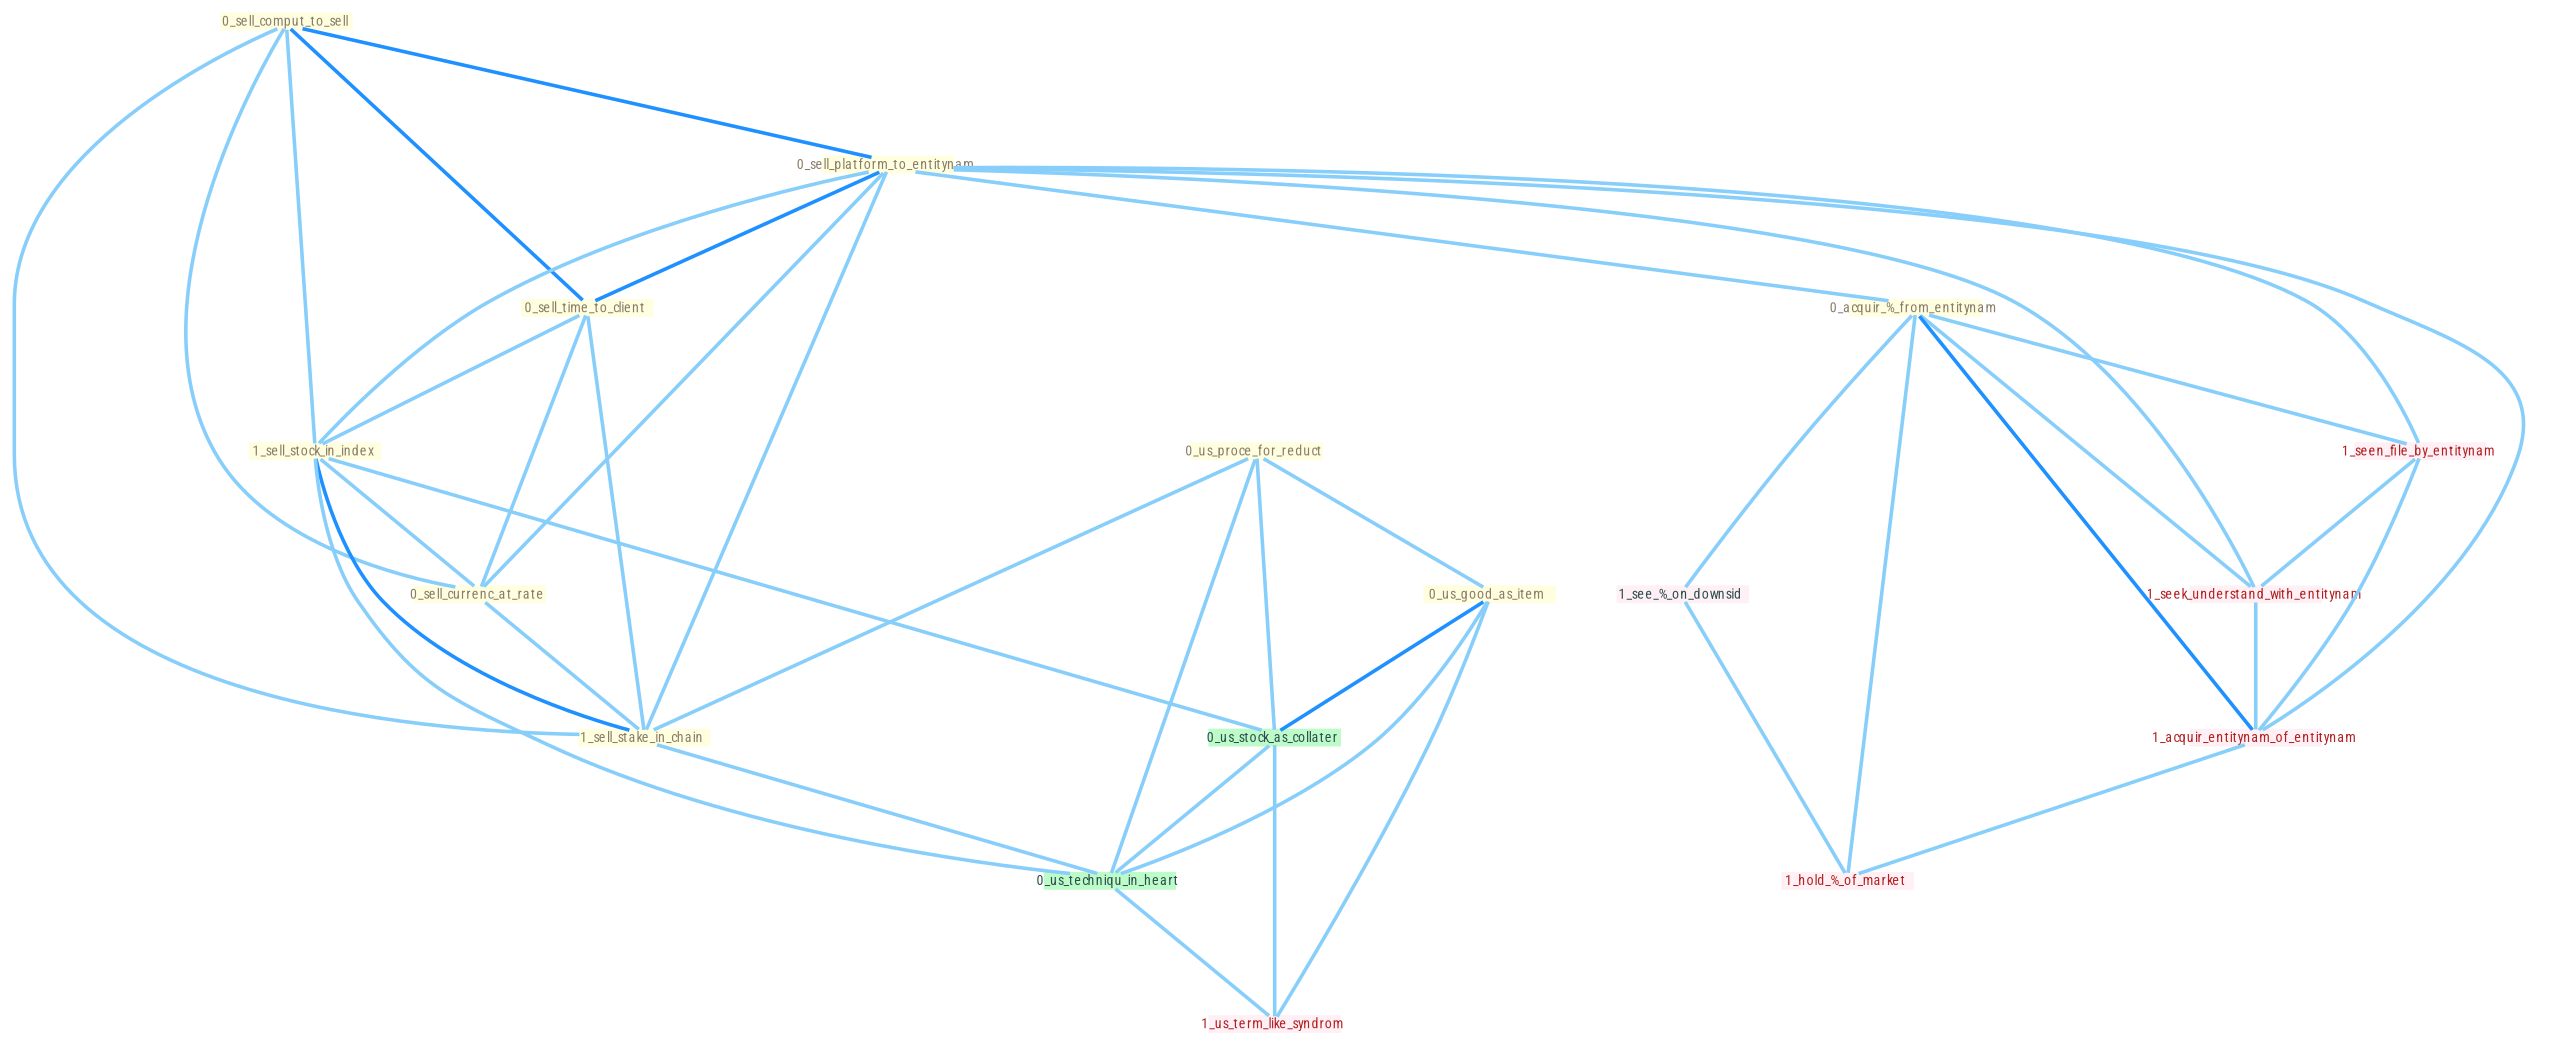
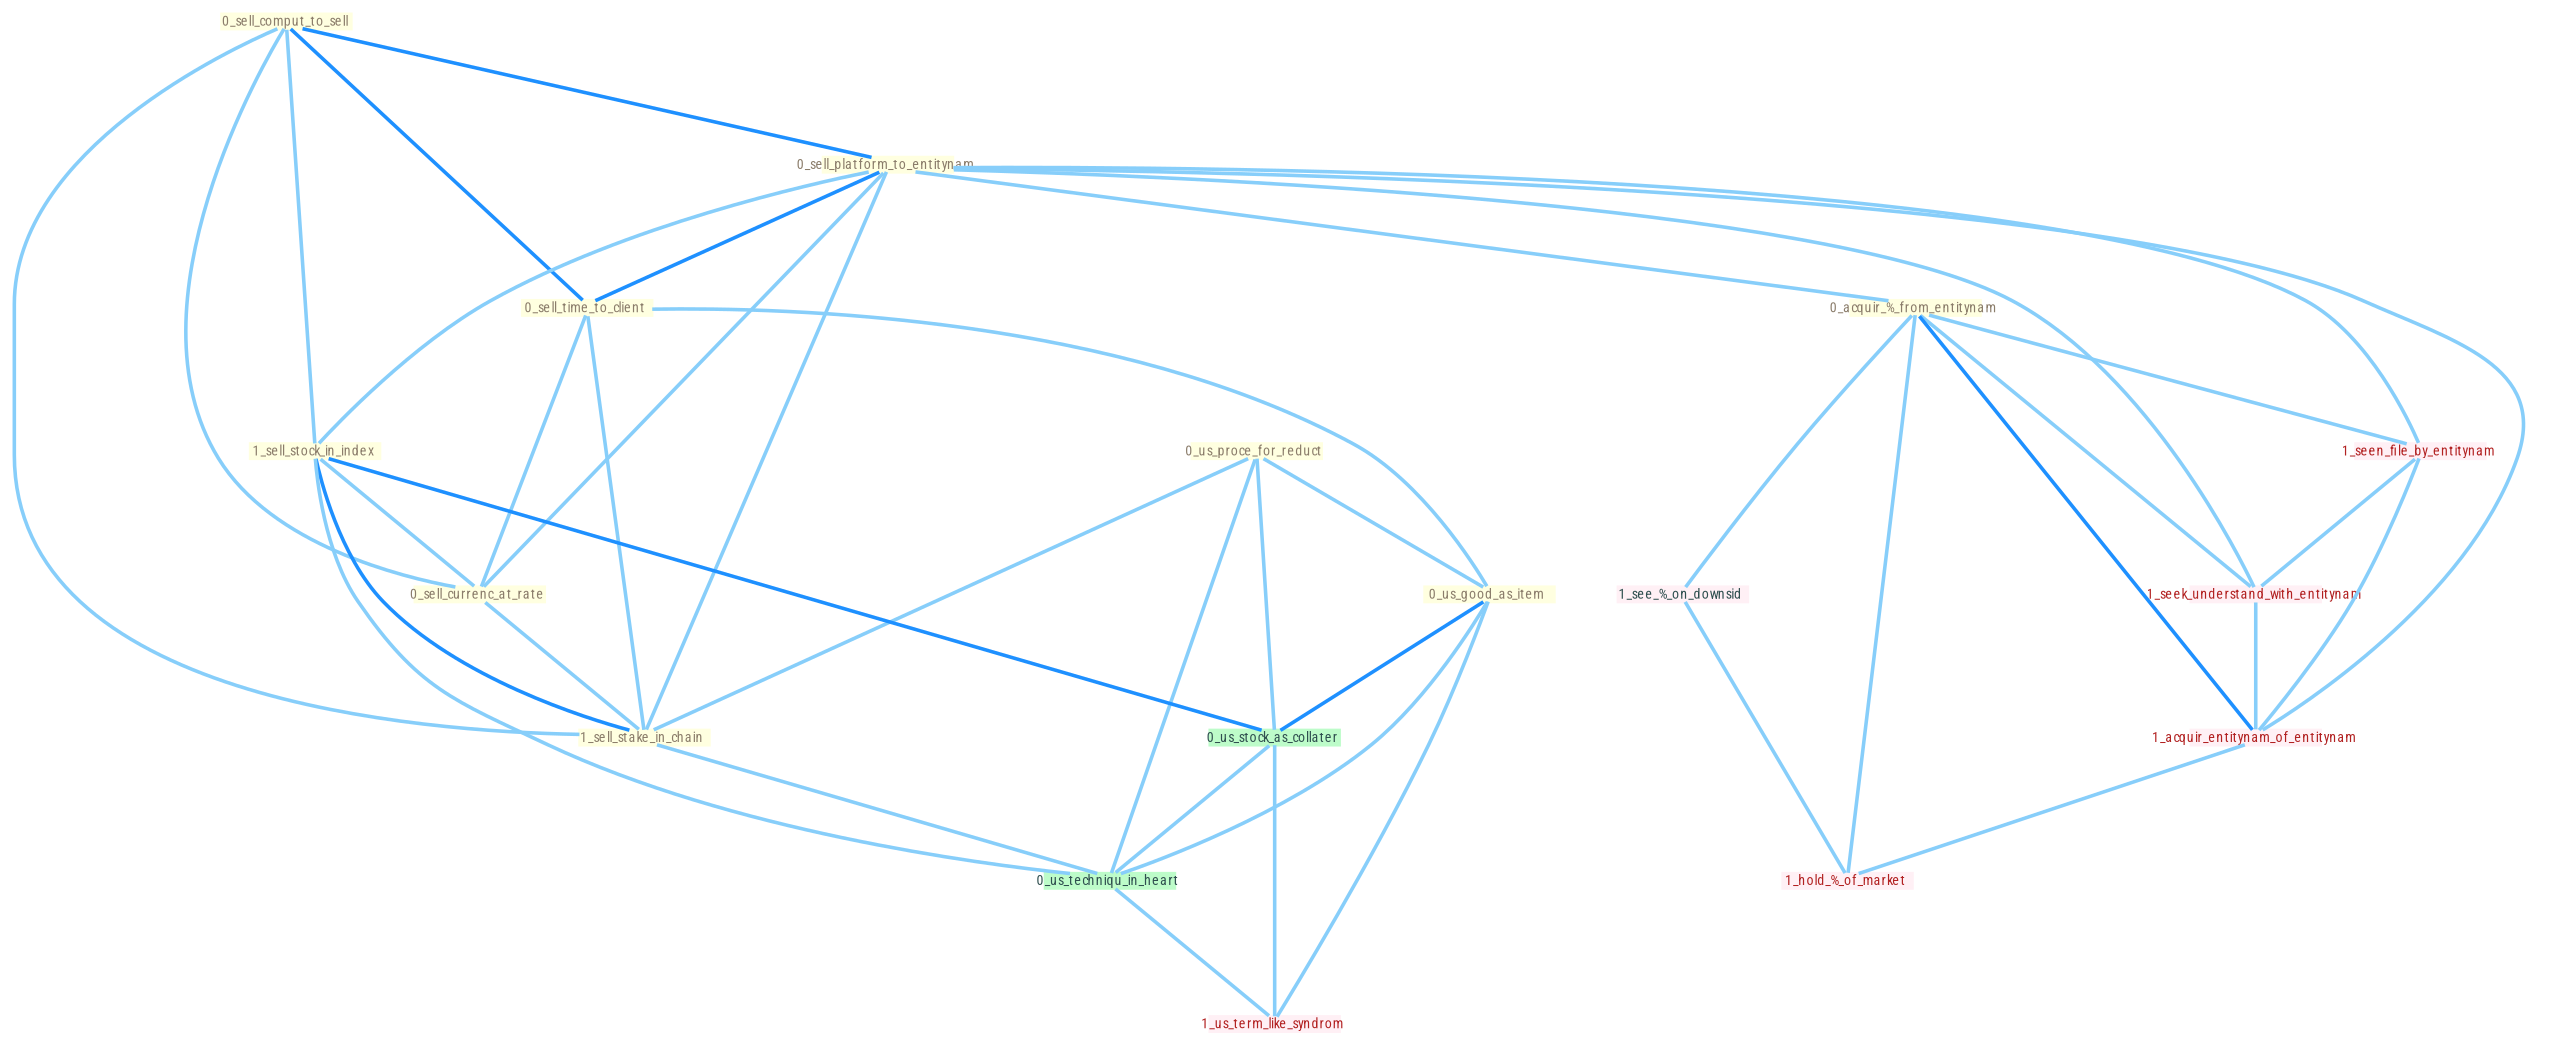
edge "0_sell_time_to_client" -- "1_sell_stock_in_index": now "0_sell_time_to_client" -- "0_us_good_as_item"
edge "1_sell_stock_in_index" -- "0_us_stock_as_collater": color #87cefa -> #1e90ff
